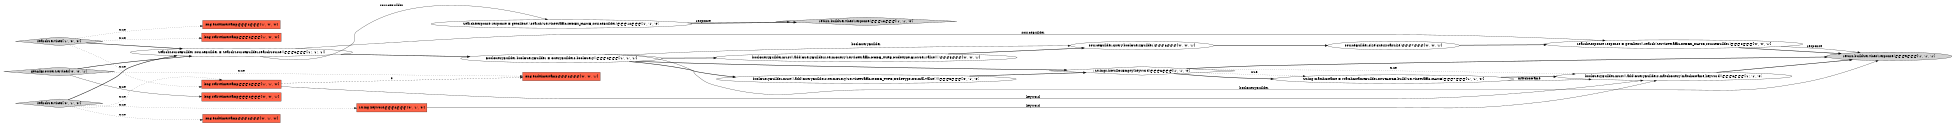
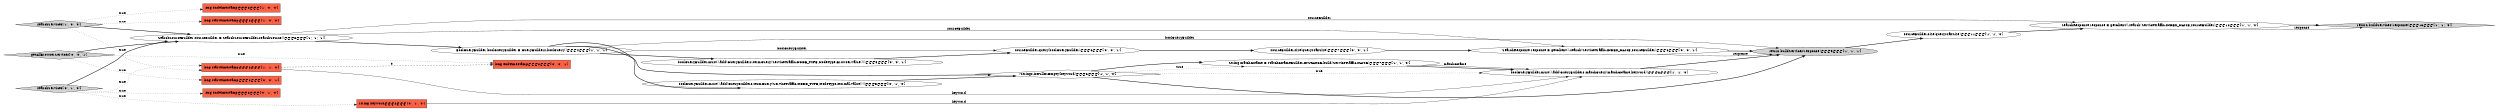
node "sourceBuilder.size(queryMaxSize)@@@11@@@['1', '1', '0']": added
edge "getAllBrowserServices['0', '0', '1']" -> "long startTimestamp@@@2@@@['0', '0', '1']": style solid -> dotted
